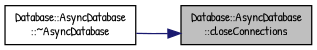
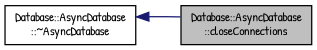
edge "Database::AsyncDatabase ::~AsyncDatabase" -> "Database::AsyncDatabase ::closeConnections": reversed
